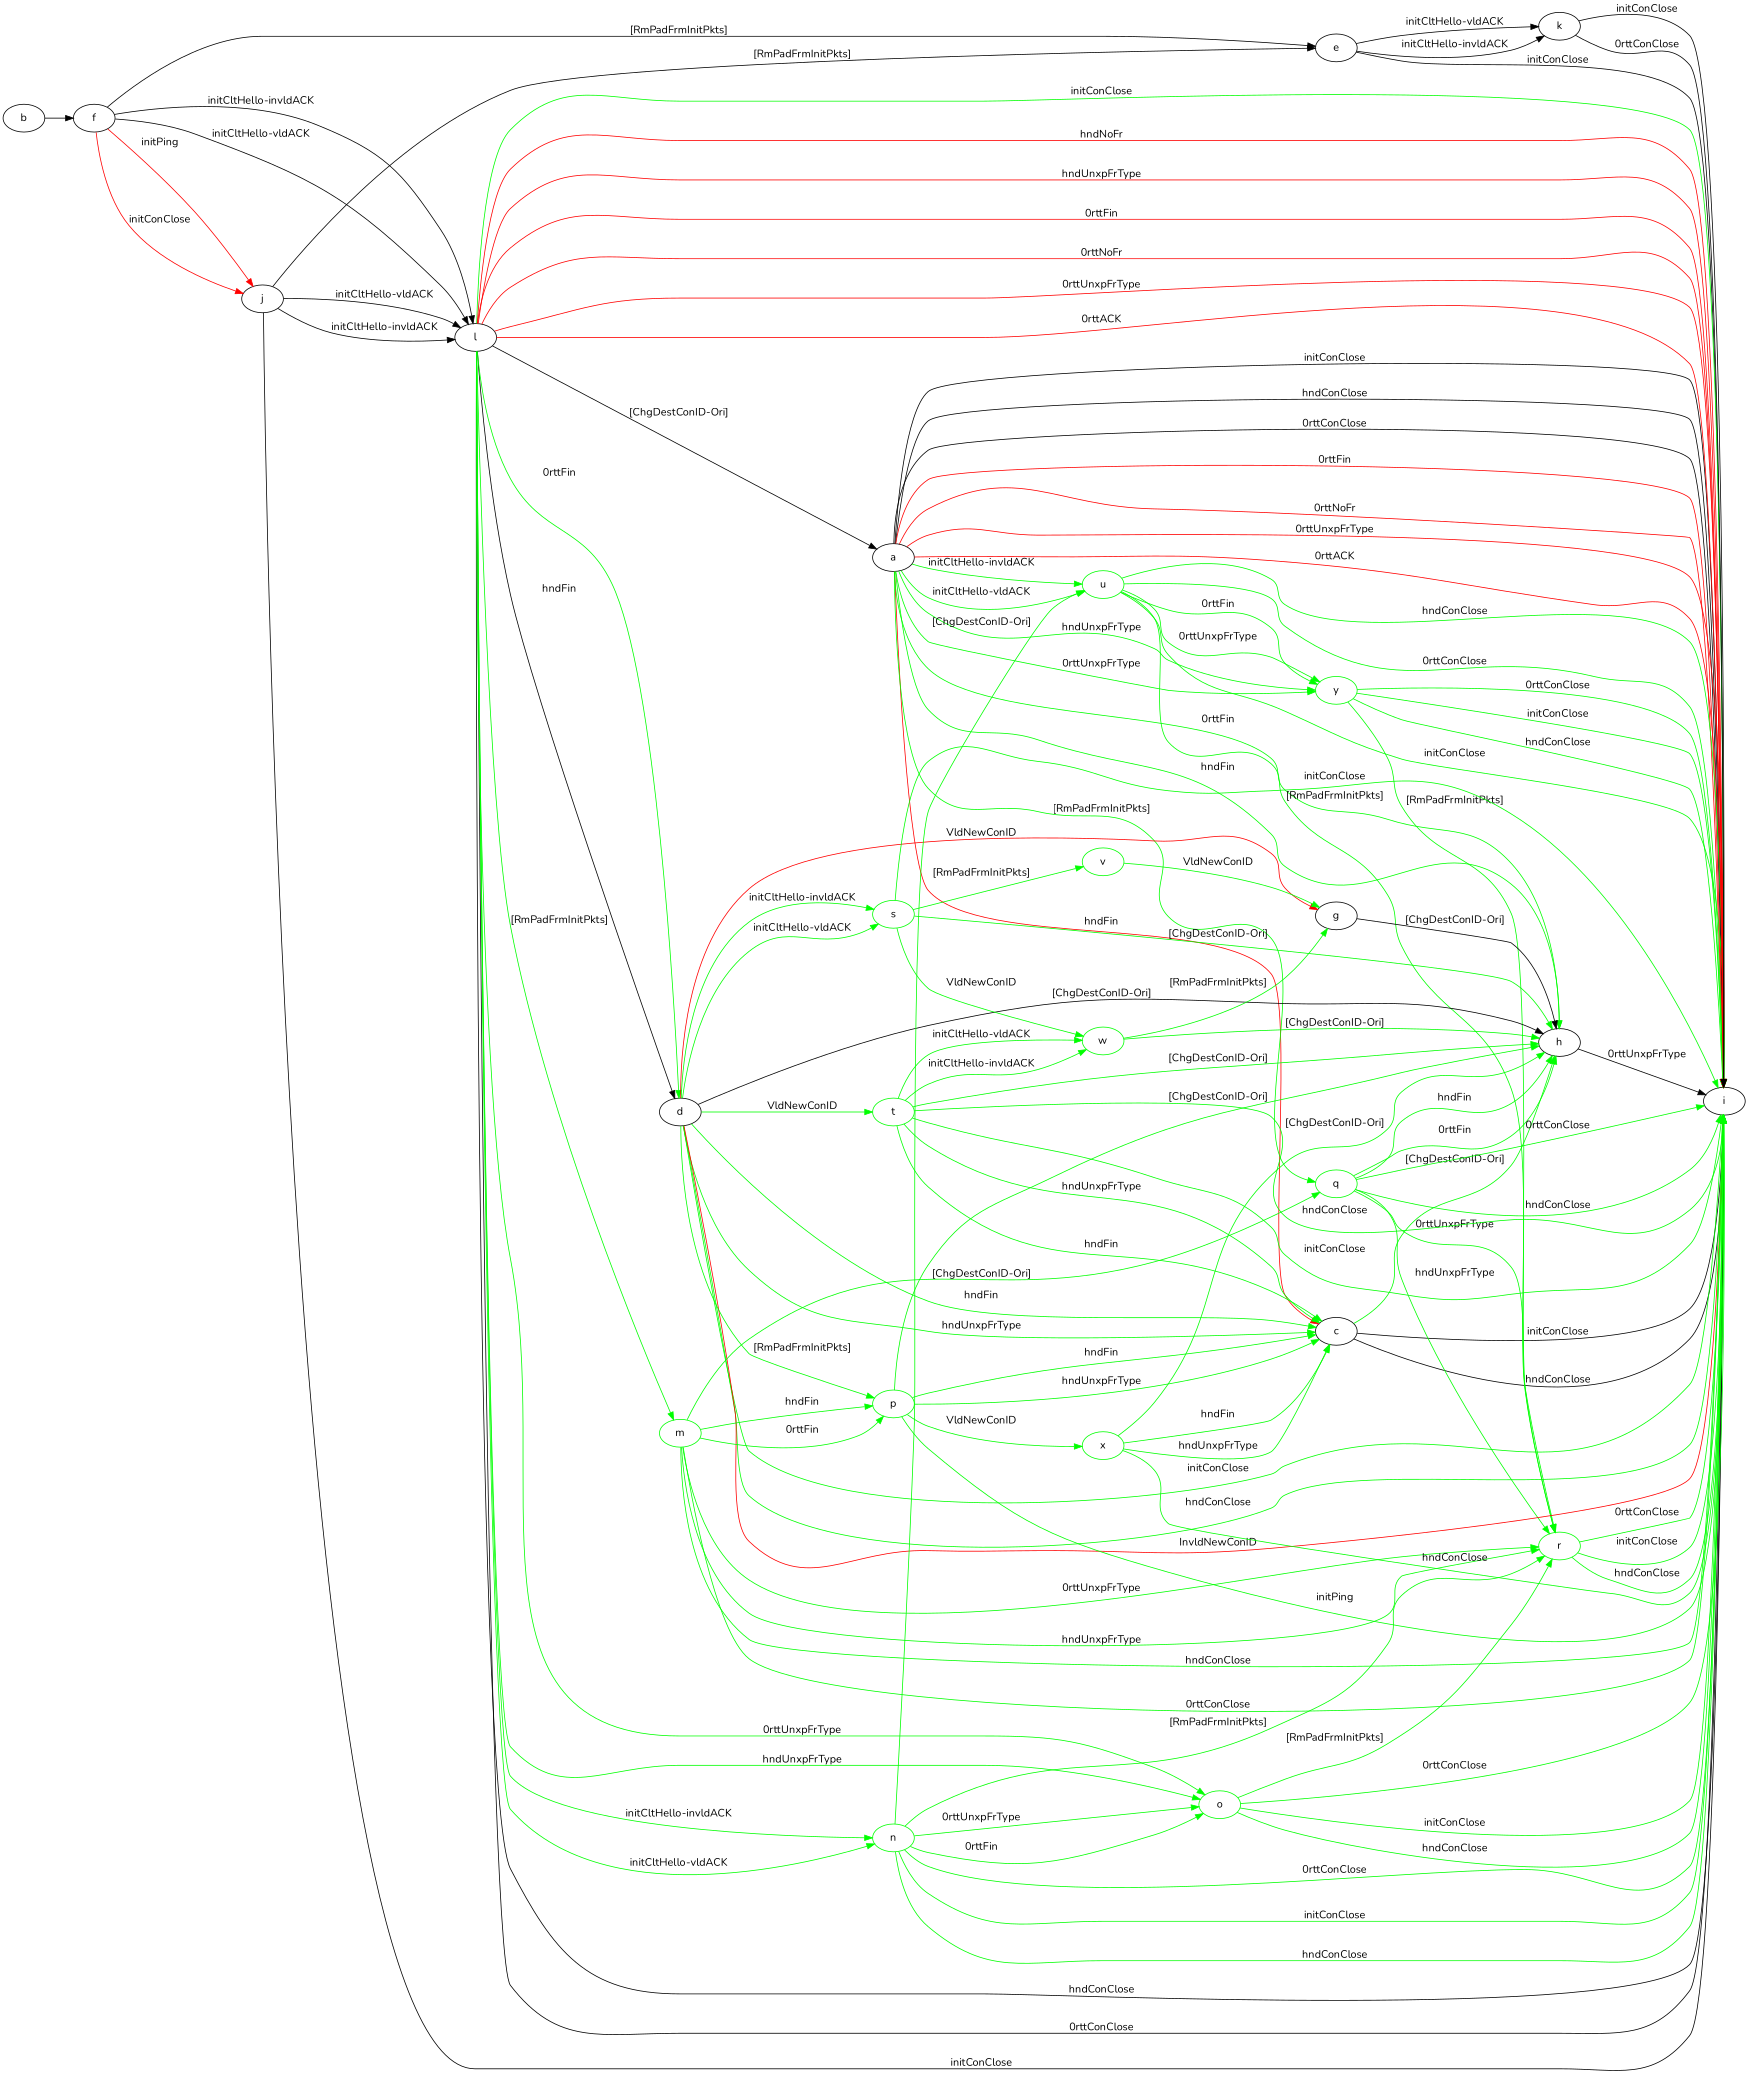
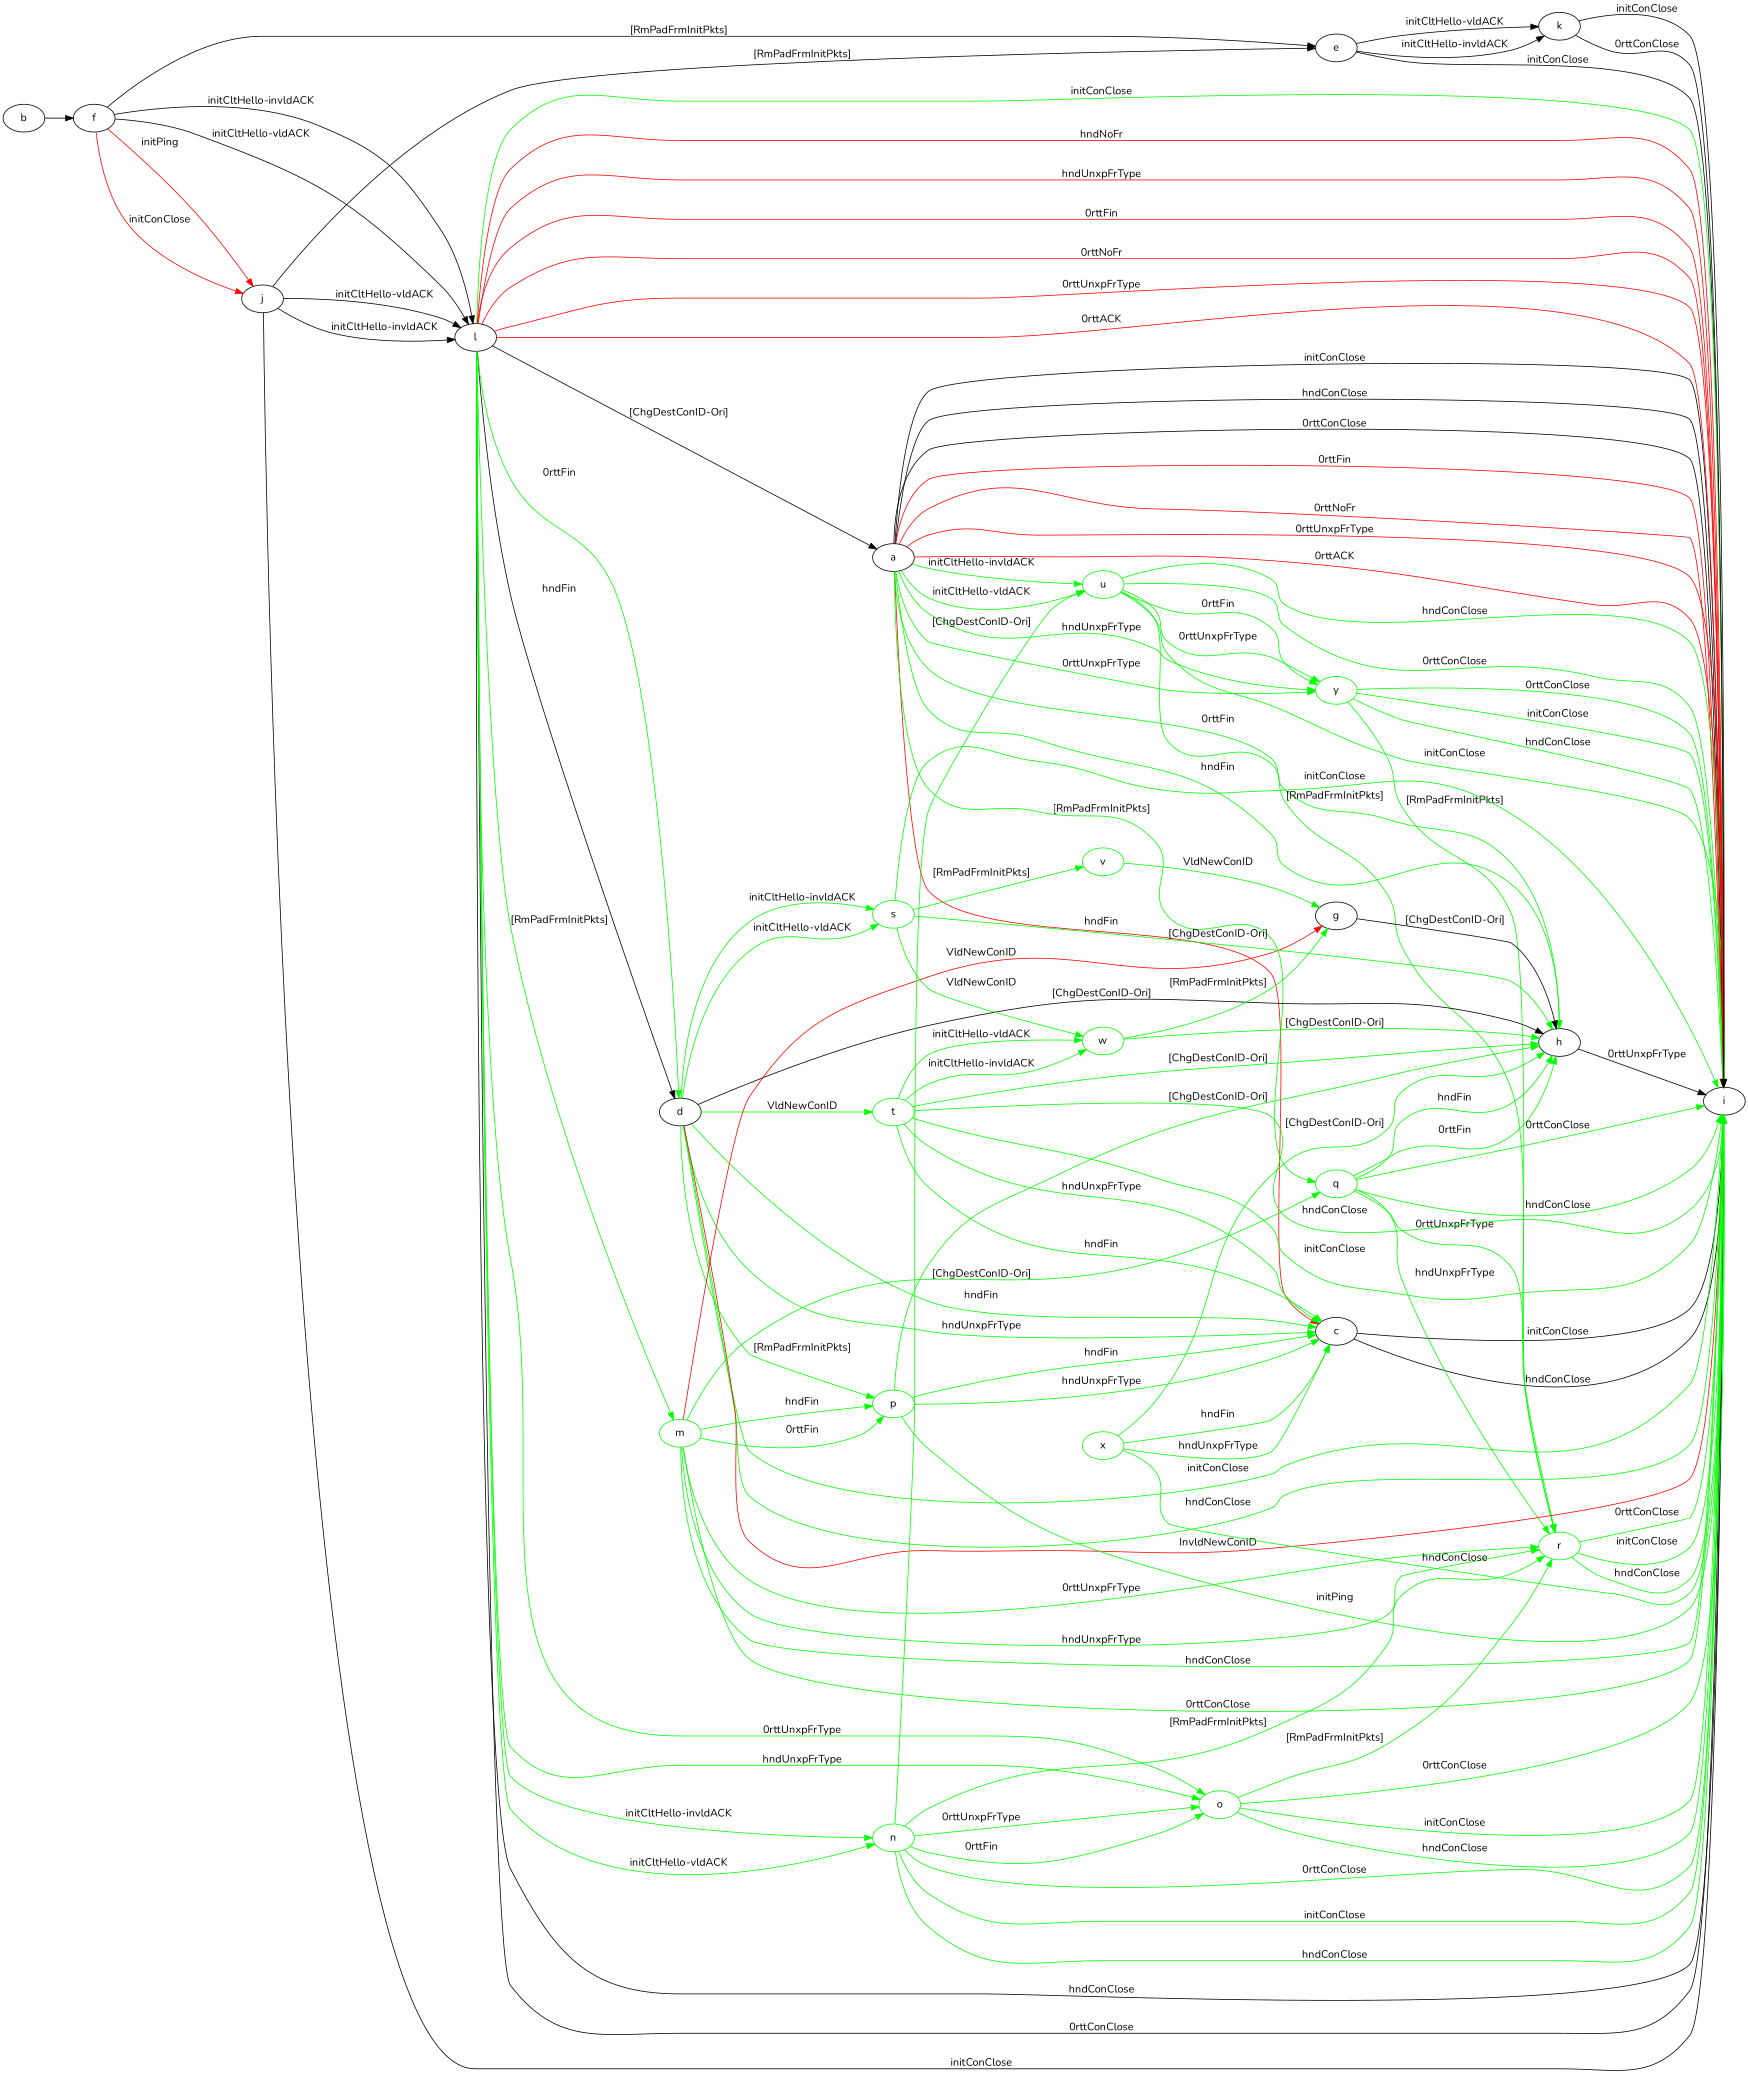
edge "d" -> "g": now "m" -> "g"
edge "c" -> "h": removed, label "[ChgDestConID-Ori]"
edge "p" -> "x": removed, label "VldNewConID"
